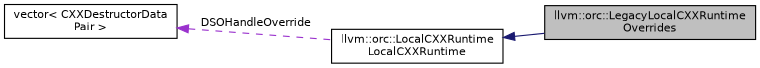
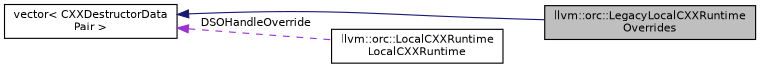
edge "llvm::orc::LegacyLocalCXXRuntime Overrides" -> "llvm::orc::LocalCXXRuntime LocalCXXRuntime": now "llvm::orc::LegacyLocalCXXRuntime Overrides" -> "vector< CXXDestructorData Pair >"
